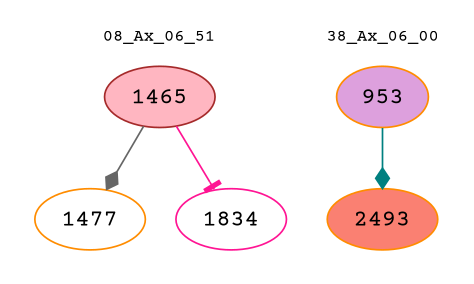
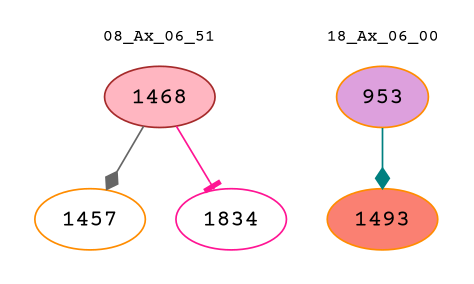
cluster "38_Ax_06_00": label "38_Ax_06_00" -> "18_Ax_06_00"
node "1465": label "1465" -> "1468"
node "1477": label "1477" -> "1457"
node "2493": label "2493" -> "1493"
